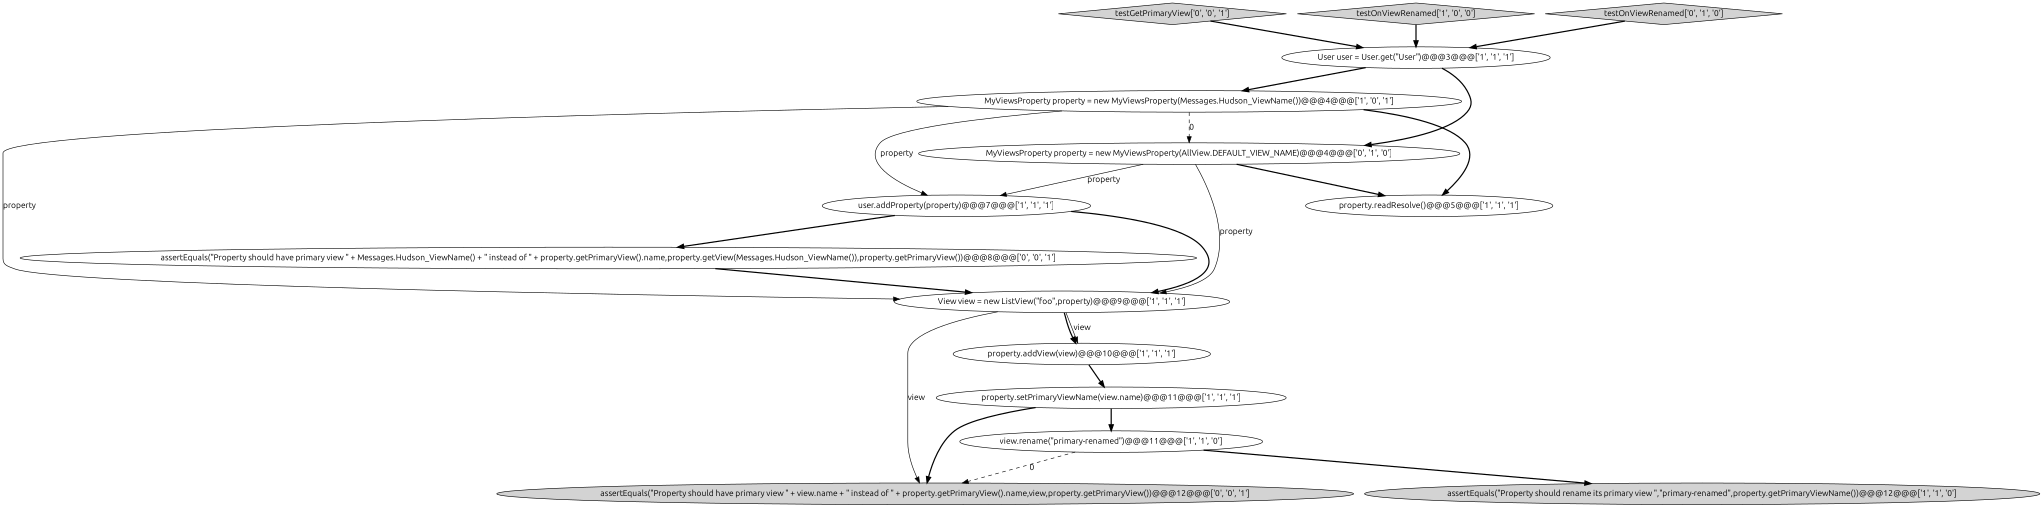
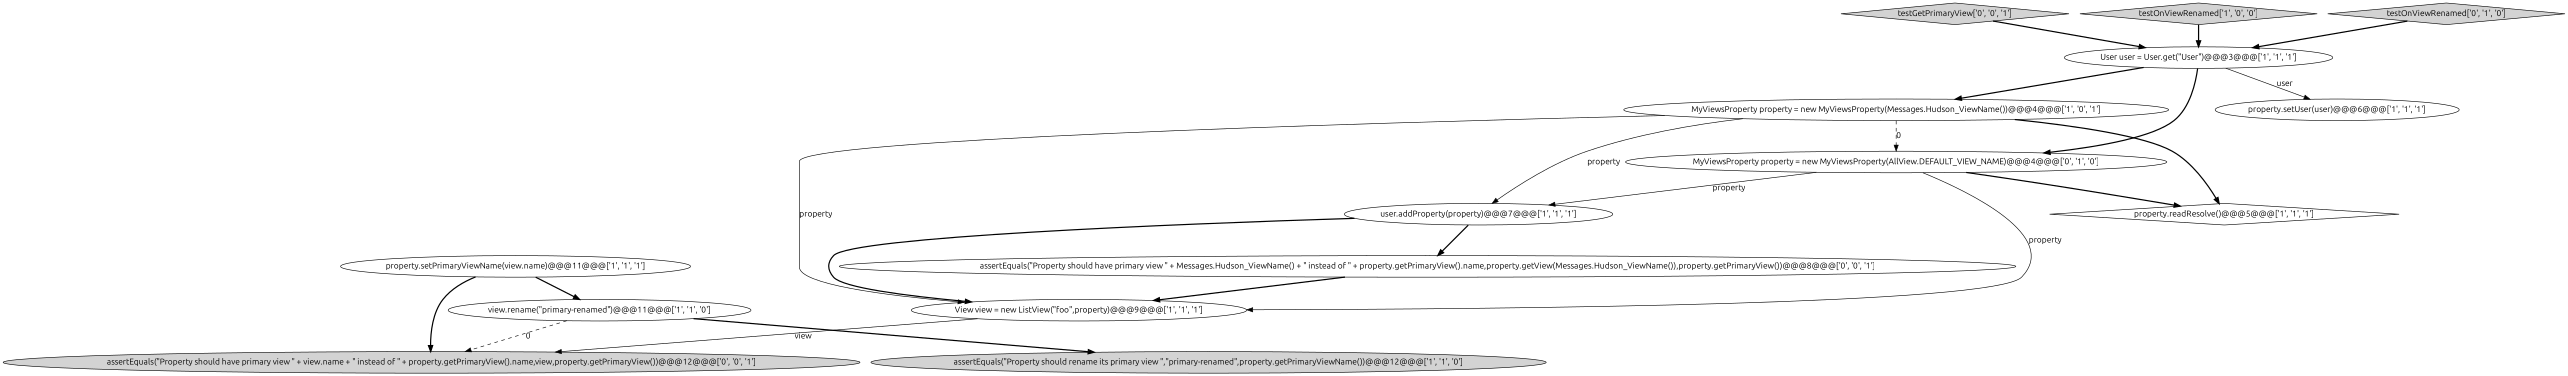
node "property.setUser(user)@@@6@@@['1', '1', '1']": added
node "property.readResolve()@@@5@@@['1', '1', '1']": shape ellipse -> diamond
node "property.addView(view)@@@10@@@['1', '1', '1']": removed
